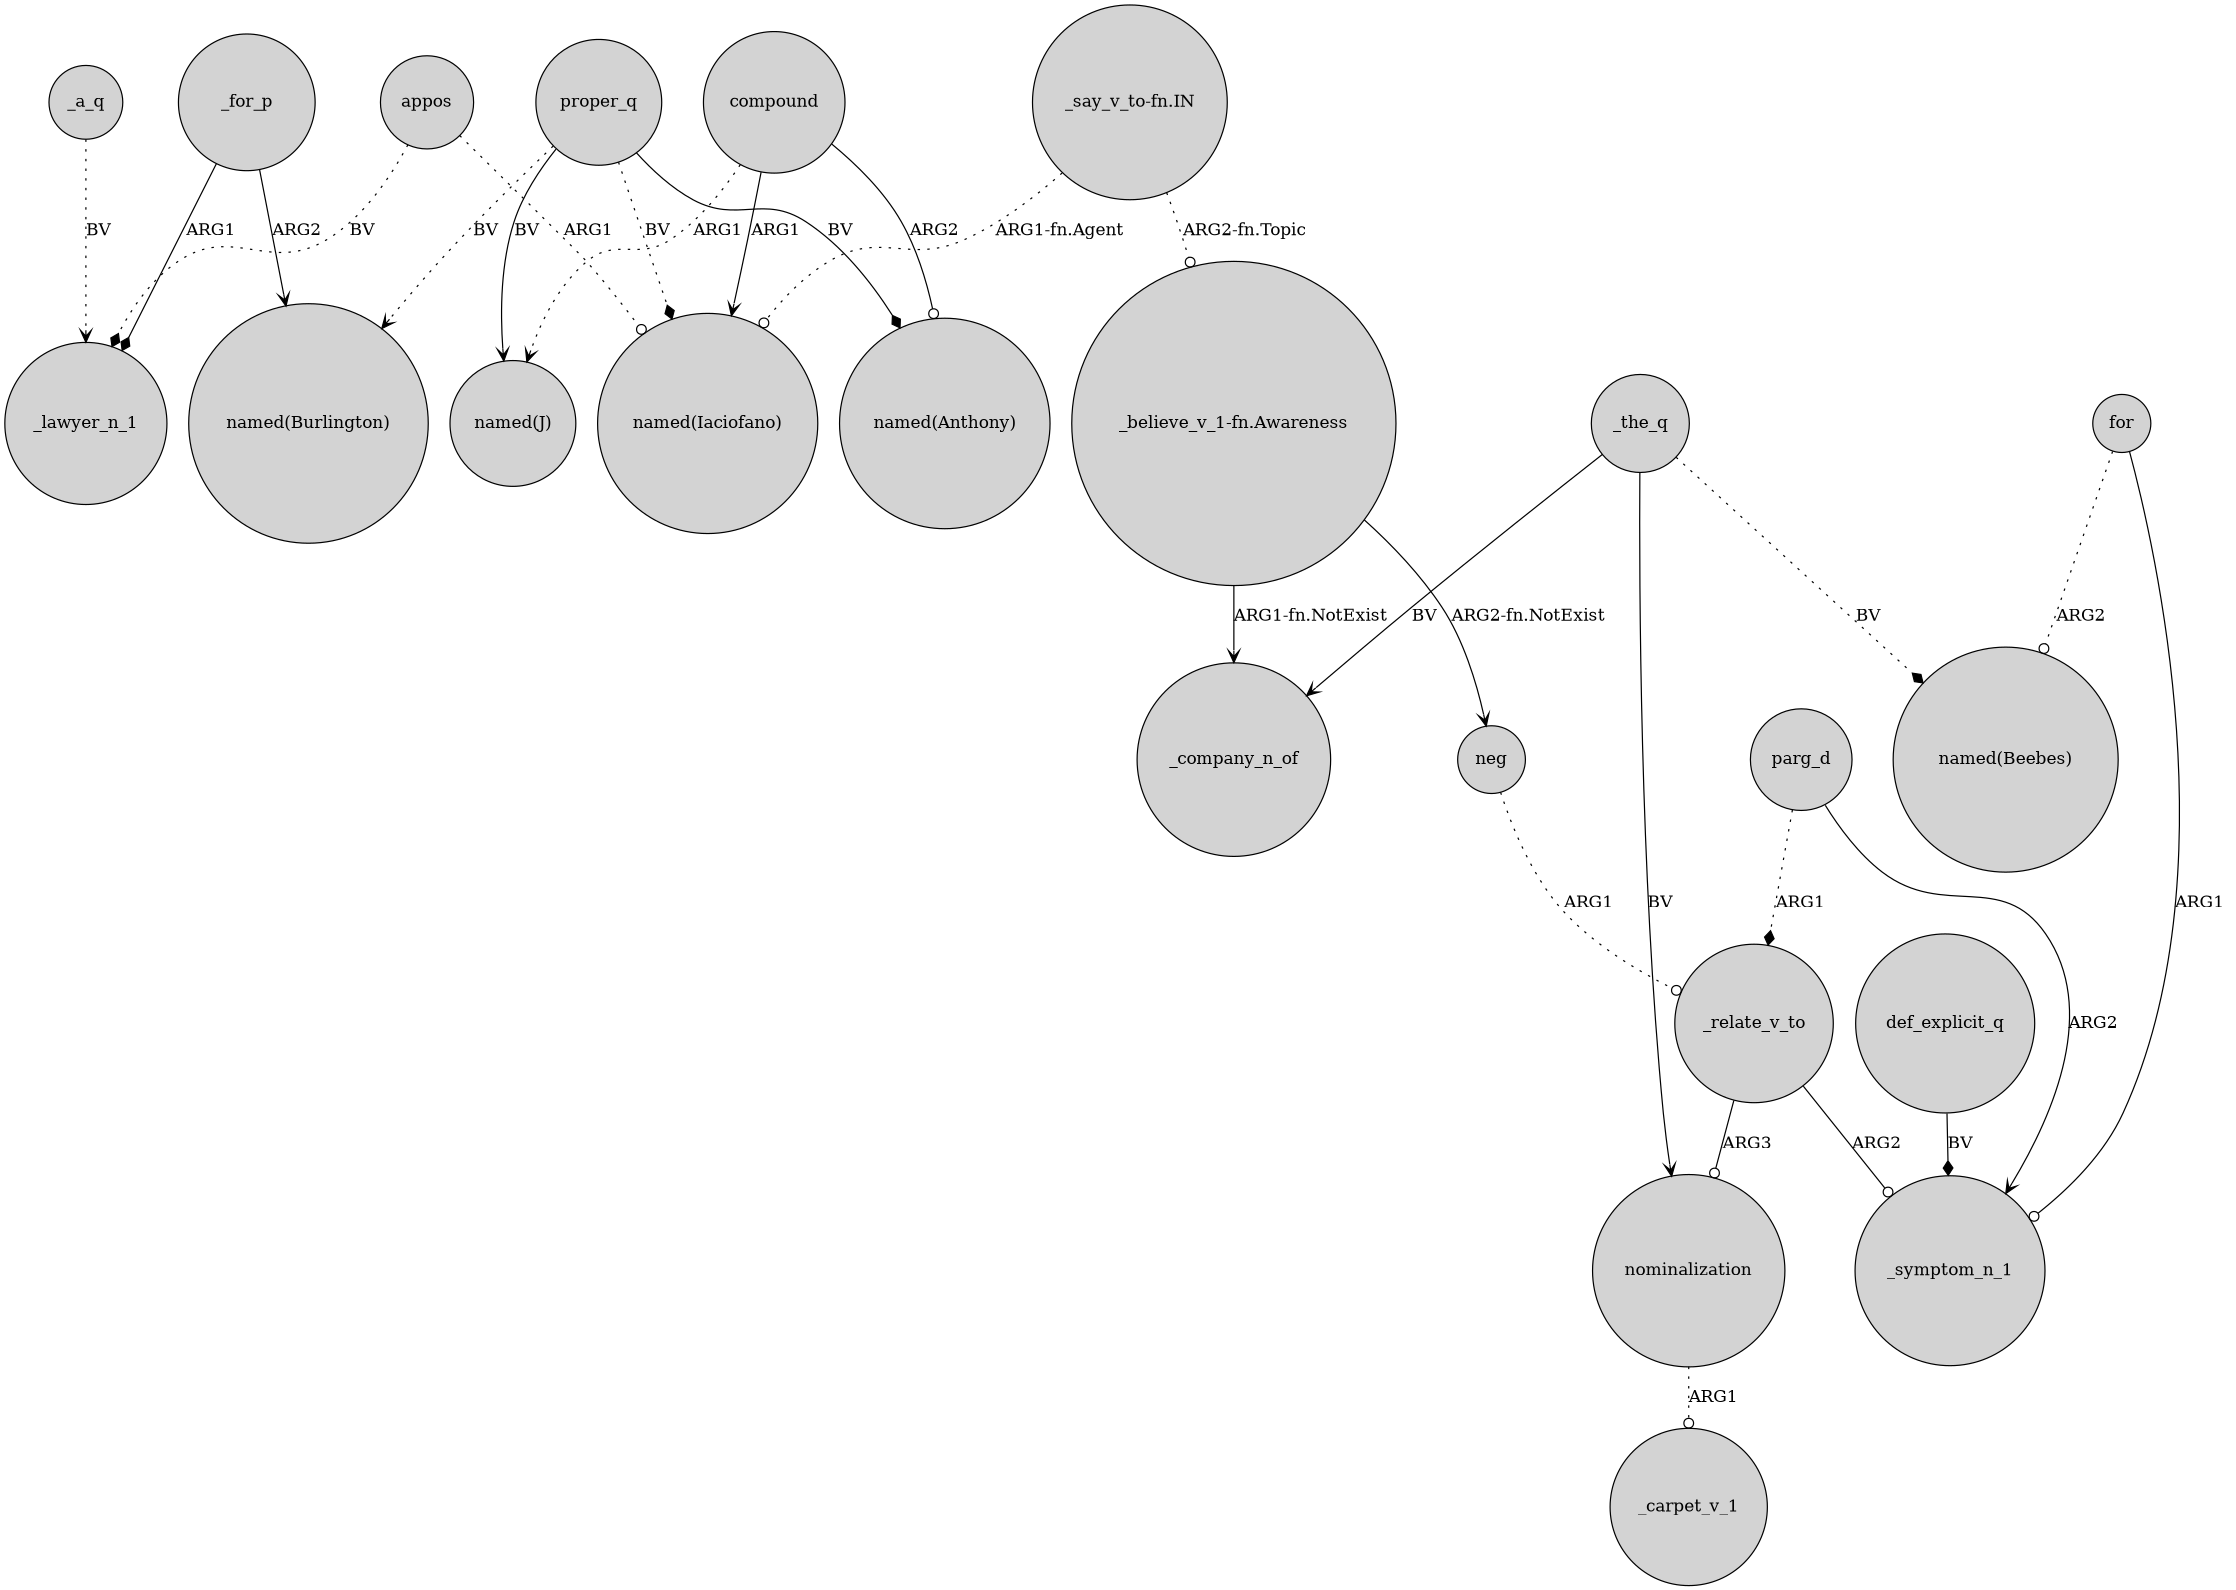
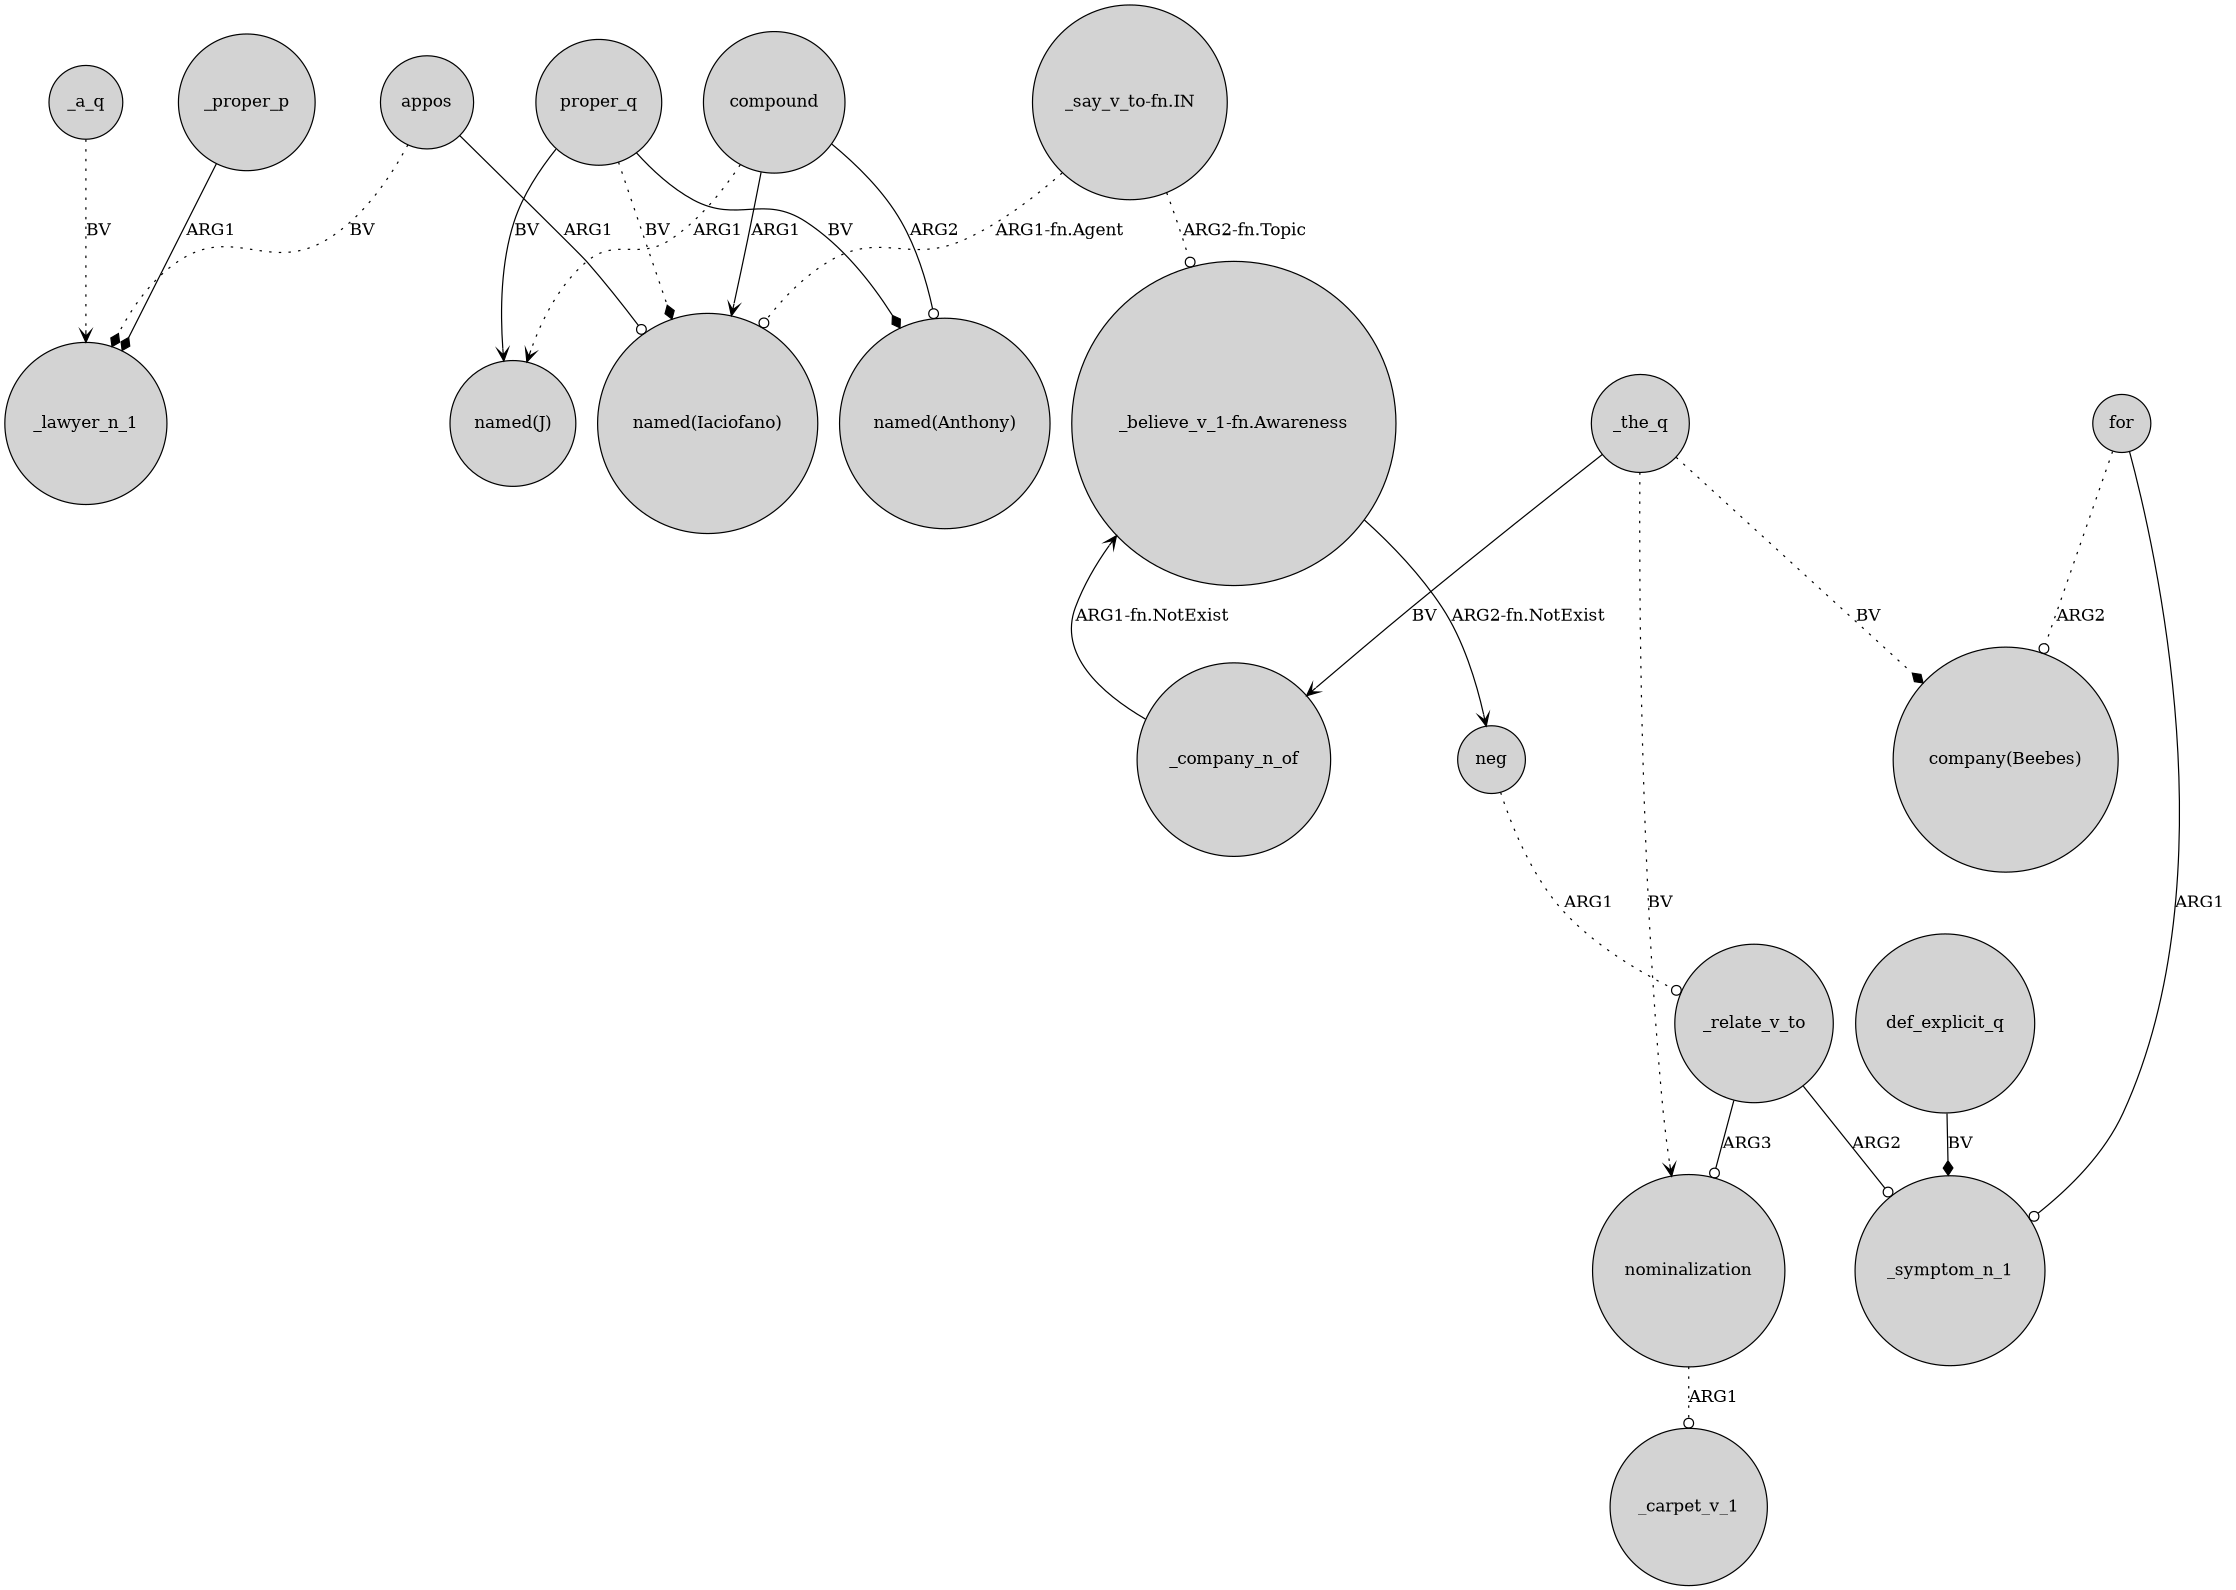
node "_for_p": label "_for_p" -> "_proper_p"
edge "appos" -> "named(Iaciofano)": style dotted -> solid
node "named(Burlington)": removed
edge "_believe_v_1-fn.Awareness" -> "_company_n_of": reversed
node "parg_d": removed
node "named(Beebes)": label "named(Beebes)" -> "company(Beebes)"
edge "_the_q" -> "nominalization": style solid -> dotted
